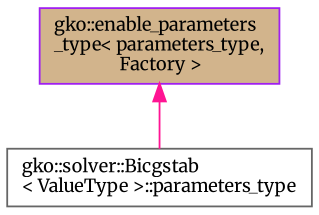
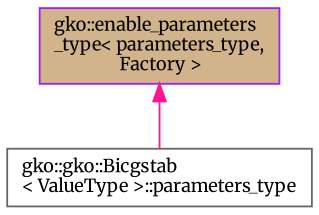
node "gko::solver::Bicgstab < ValueType >::parameters_type": label "gko::solver::Bicgstab < ValueType >::parameters_type" -> "gko::gko::Bicgstab < ValueType >::parameters_type"
